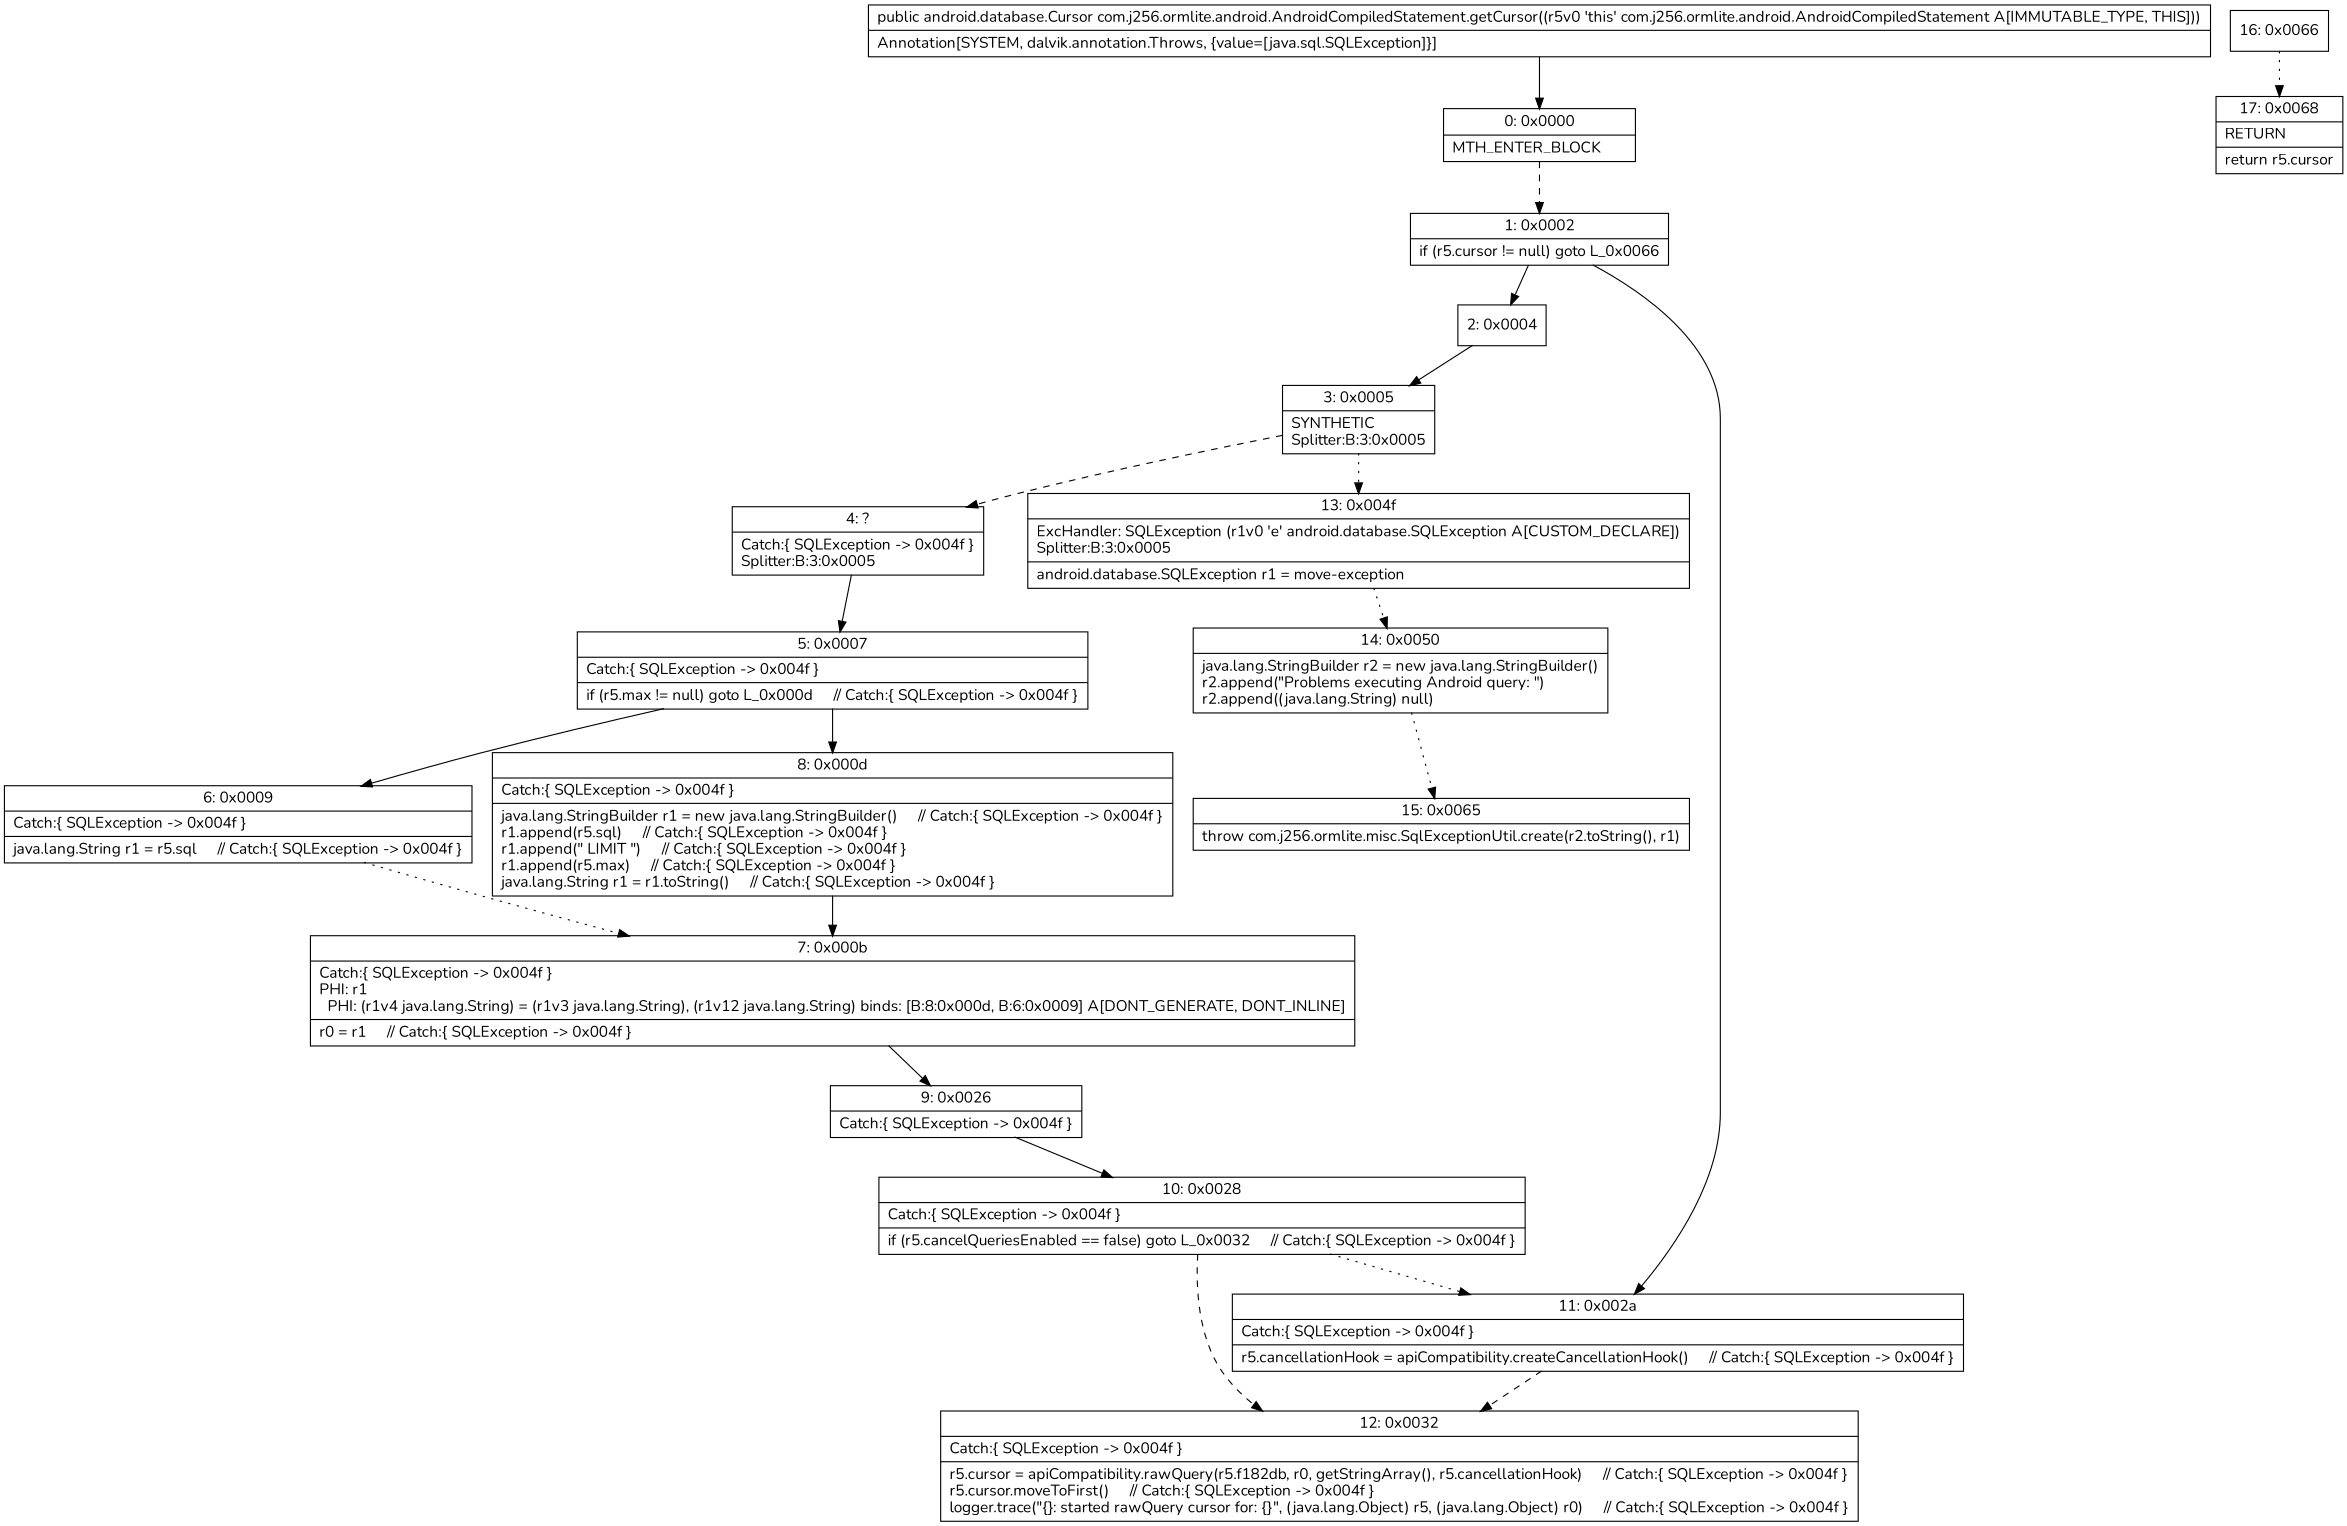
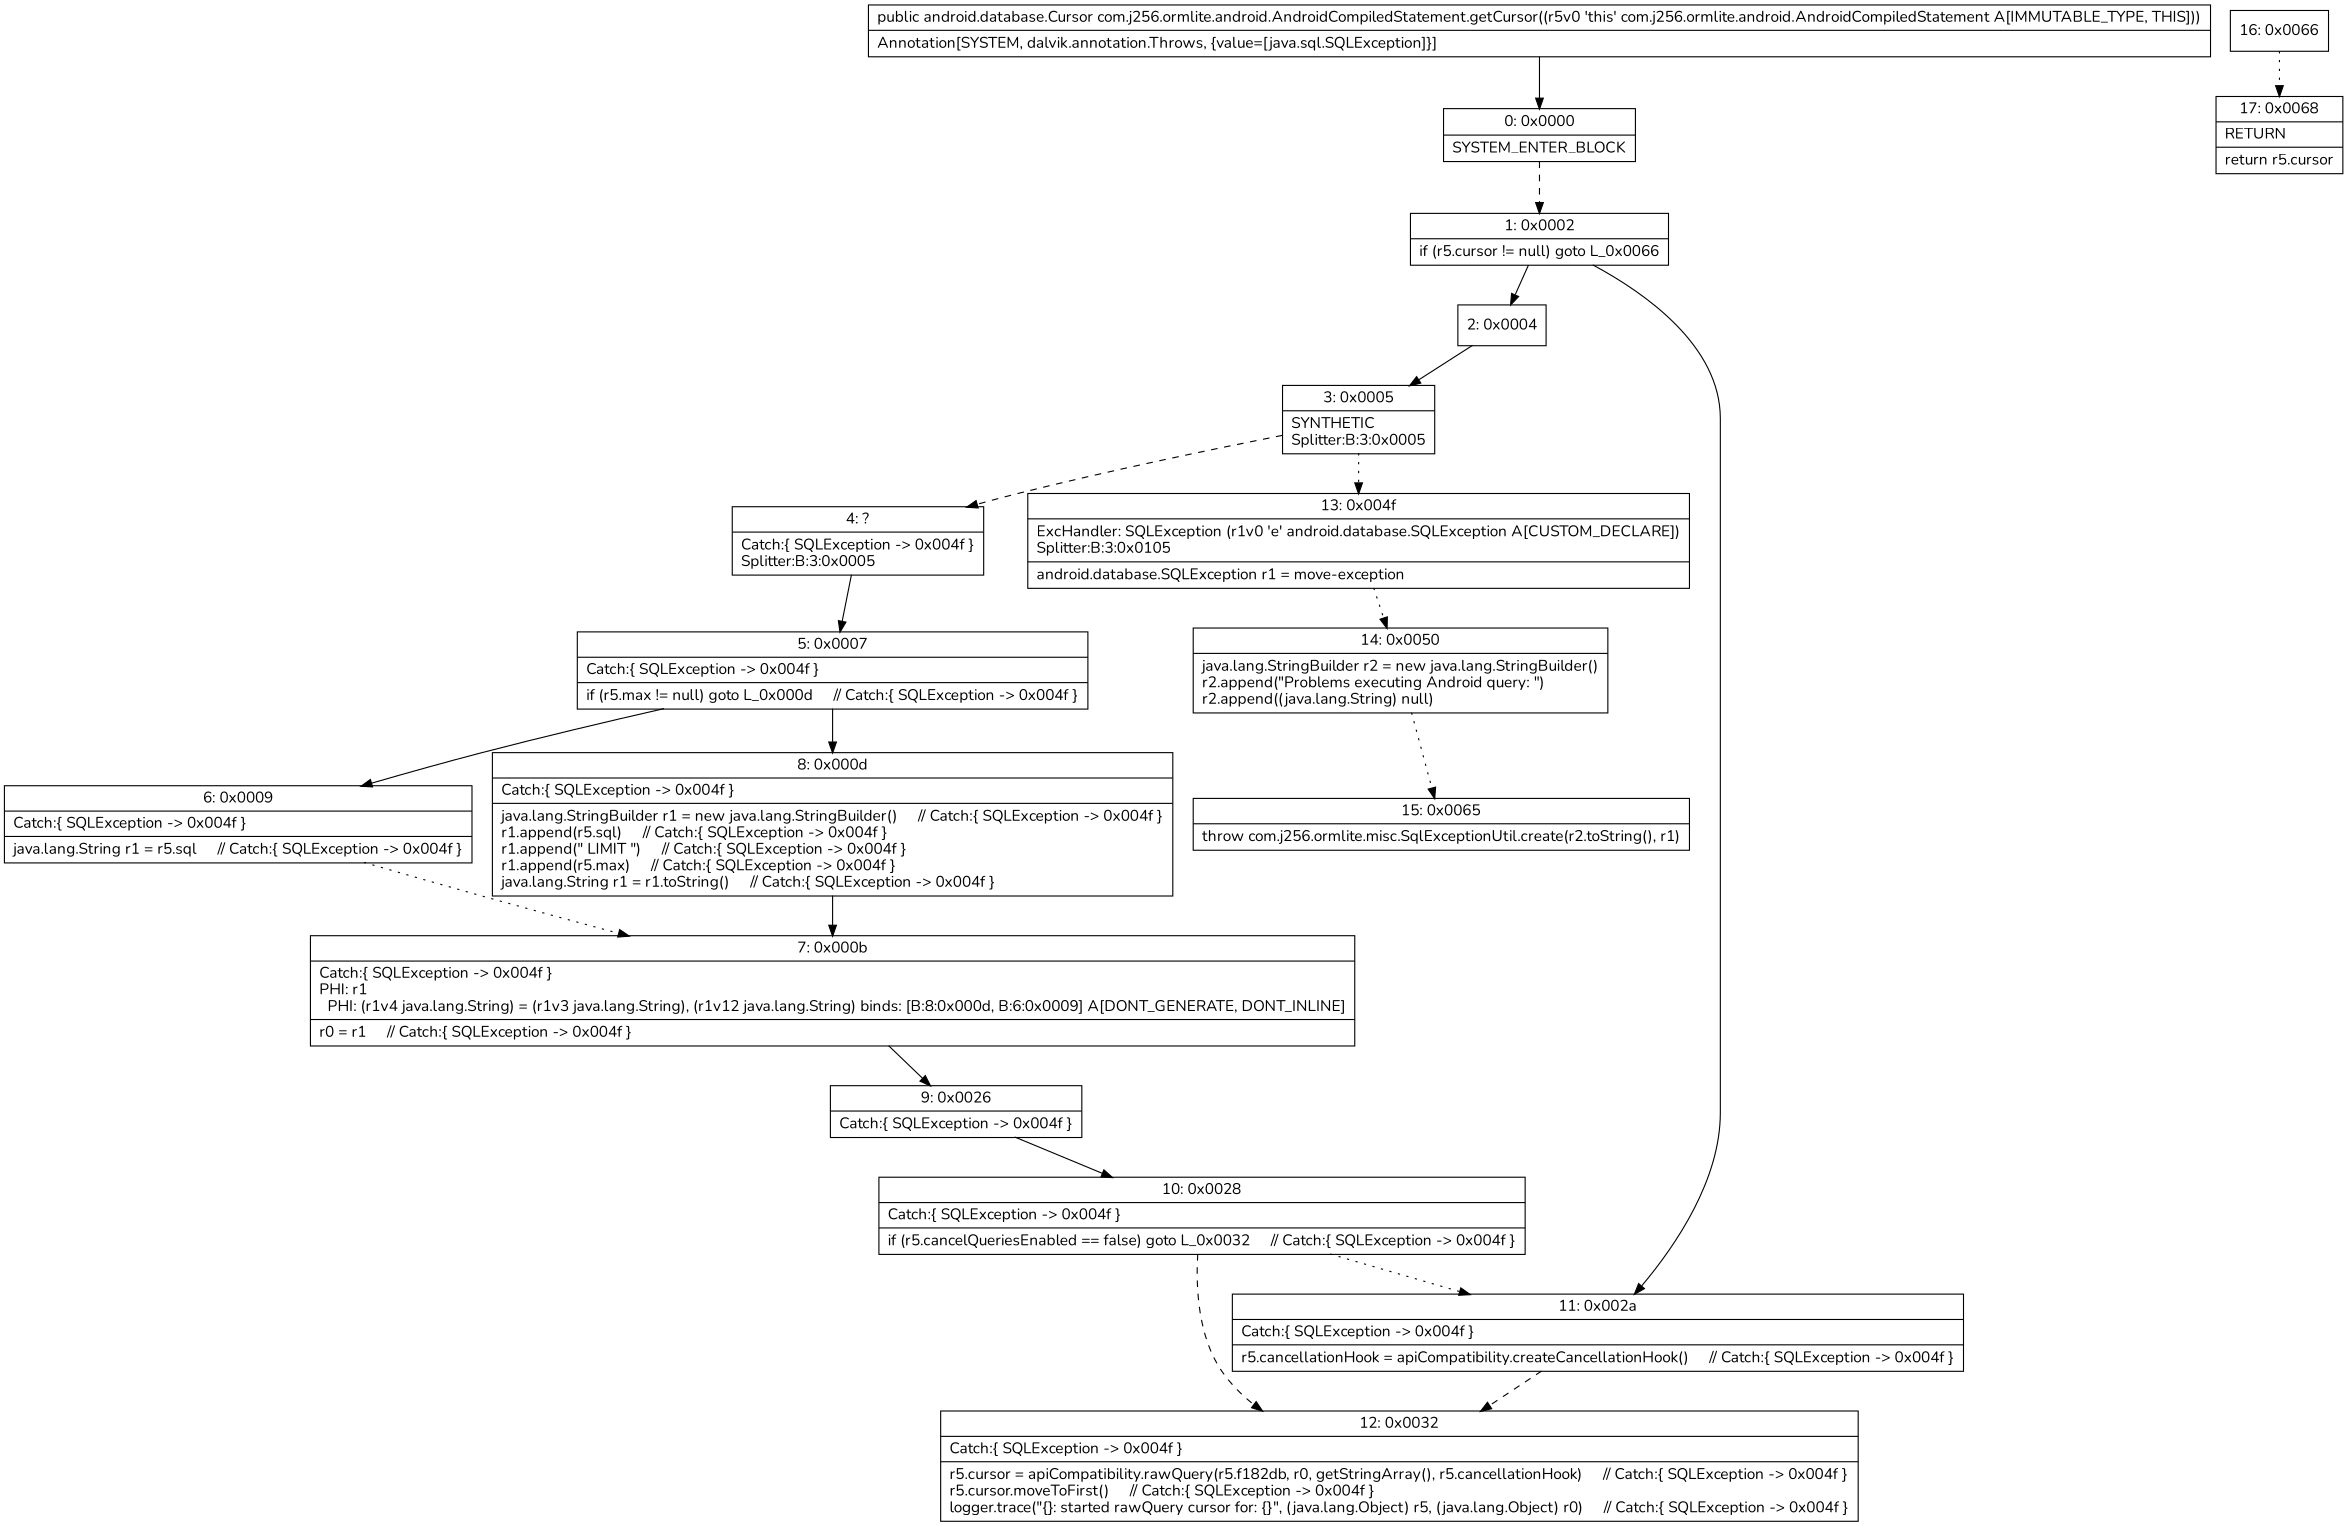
node "0: 0x0000": text "MTH_ENTER_BLOCK" -> "SYSTEM_ENTER_BLOCK"
node "13: 0x004f": text "Splitter:B:3:0x0005" -> "Splitter:B:3:0x0105"
